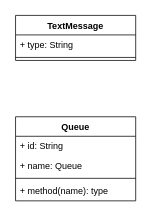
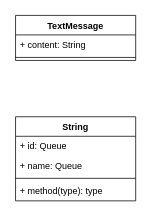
node "+ type: String": label "+ type: String" -> "+ content: String"
node "Queue": label "Queue" -> "String"
node "+ id: String": label "+ id: String" -> "+ id: Queue"
node "+ method(name): type": label "+ method(name): type" -> "+ method(type): type"
